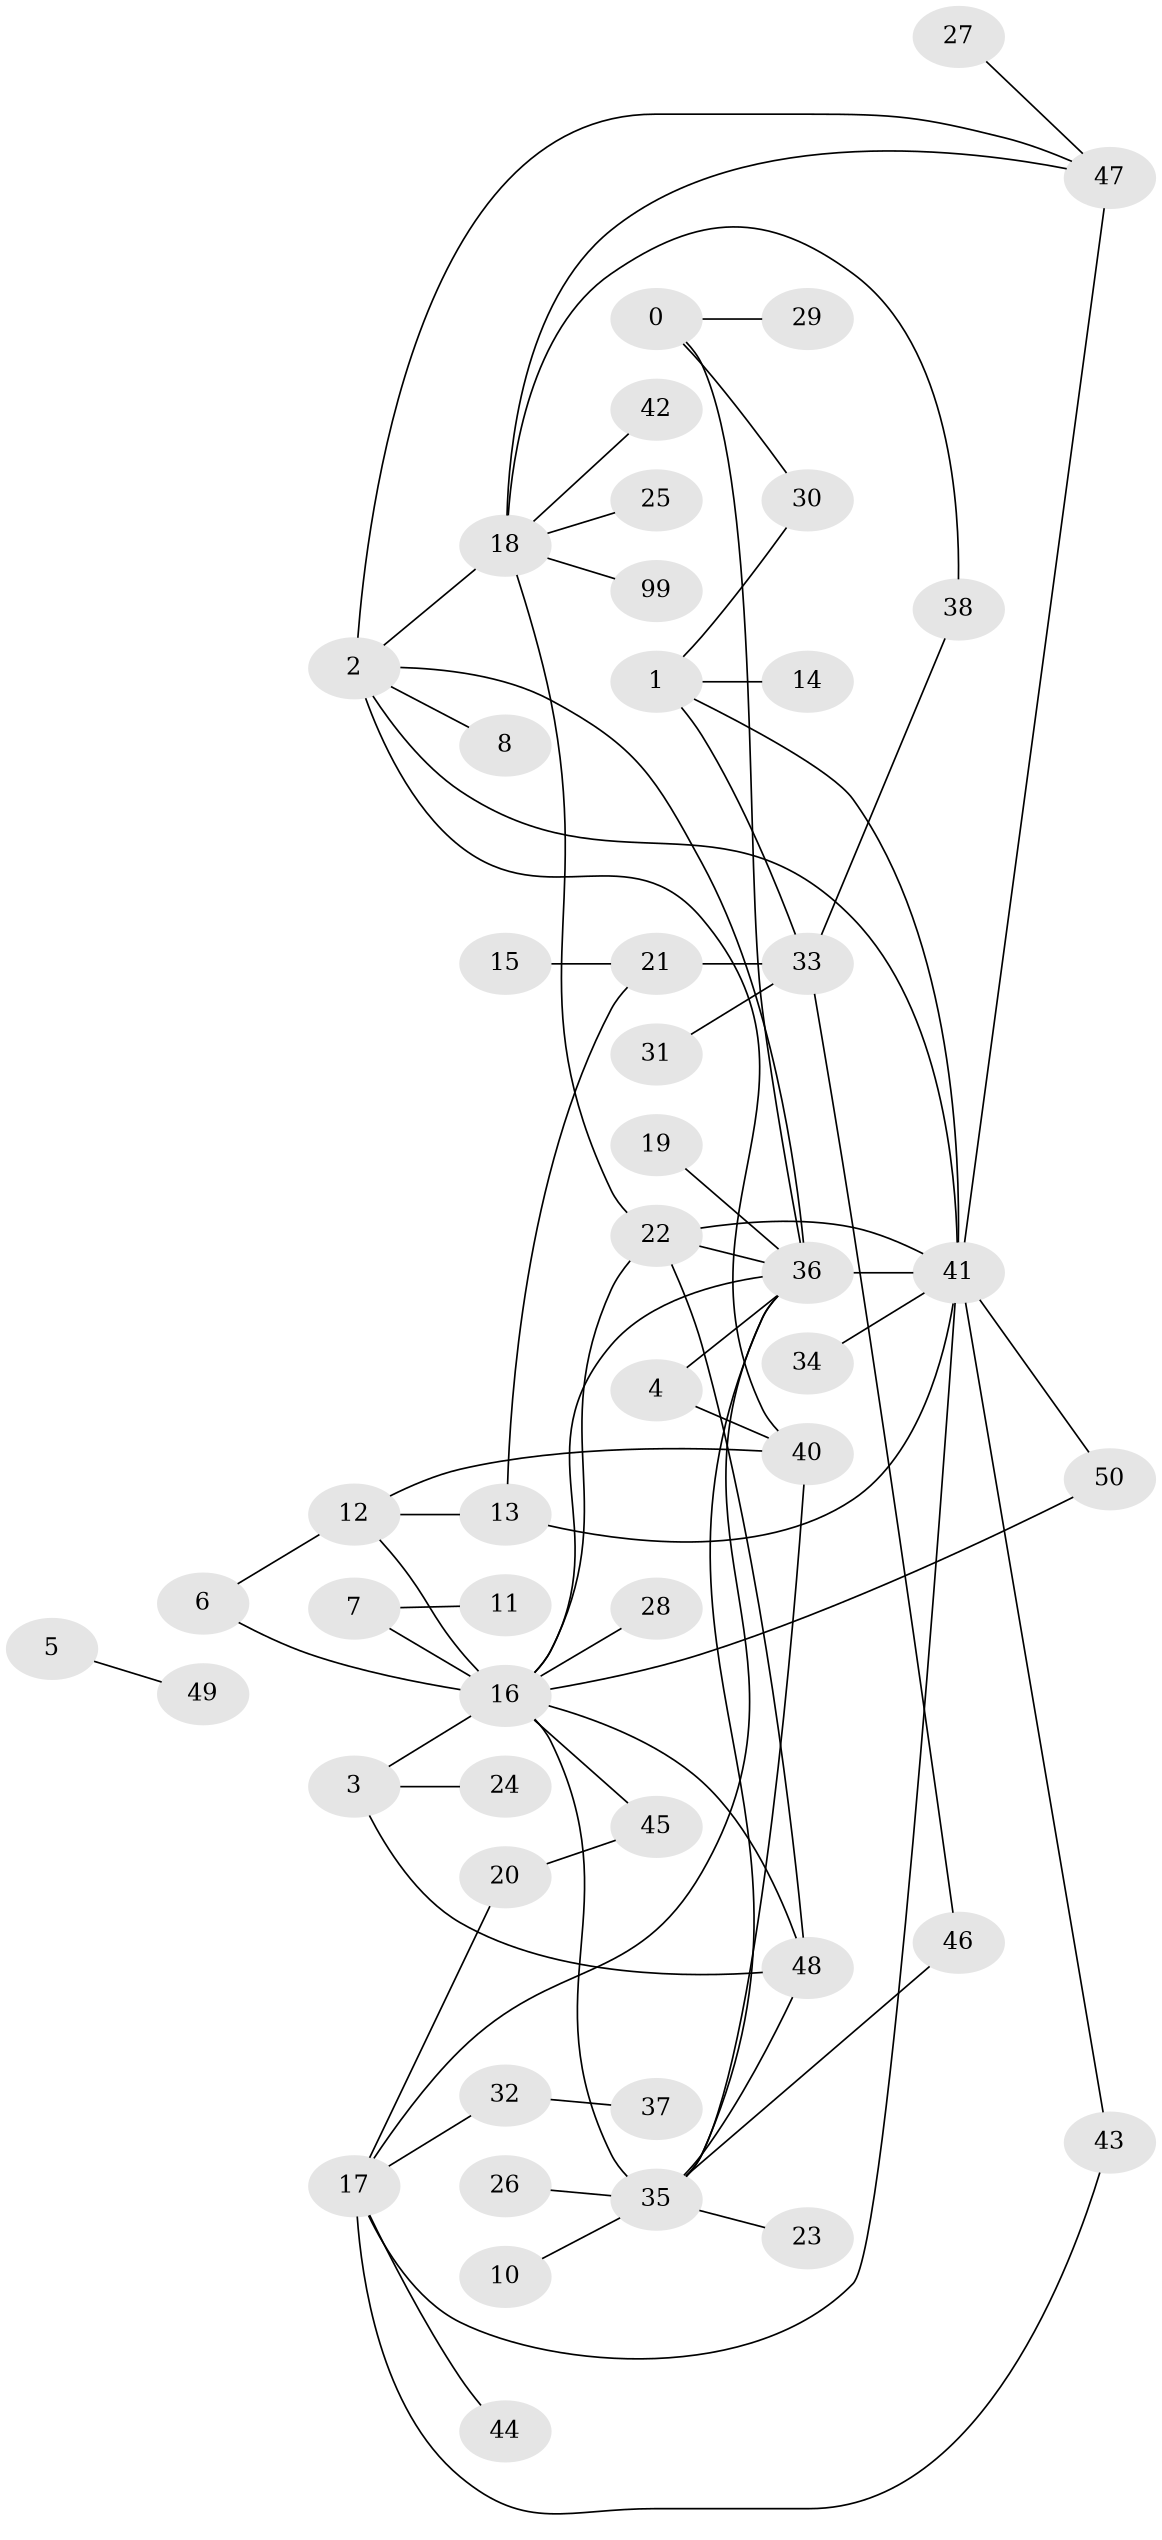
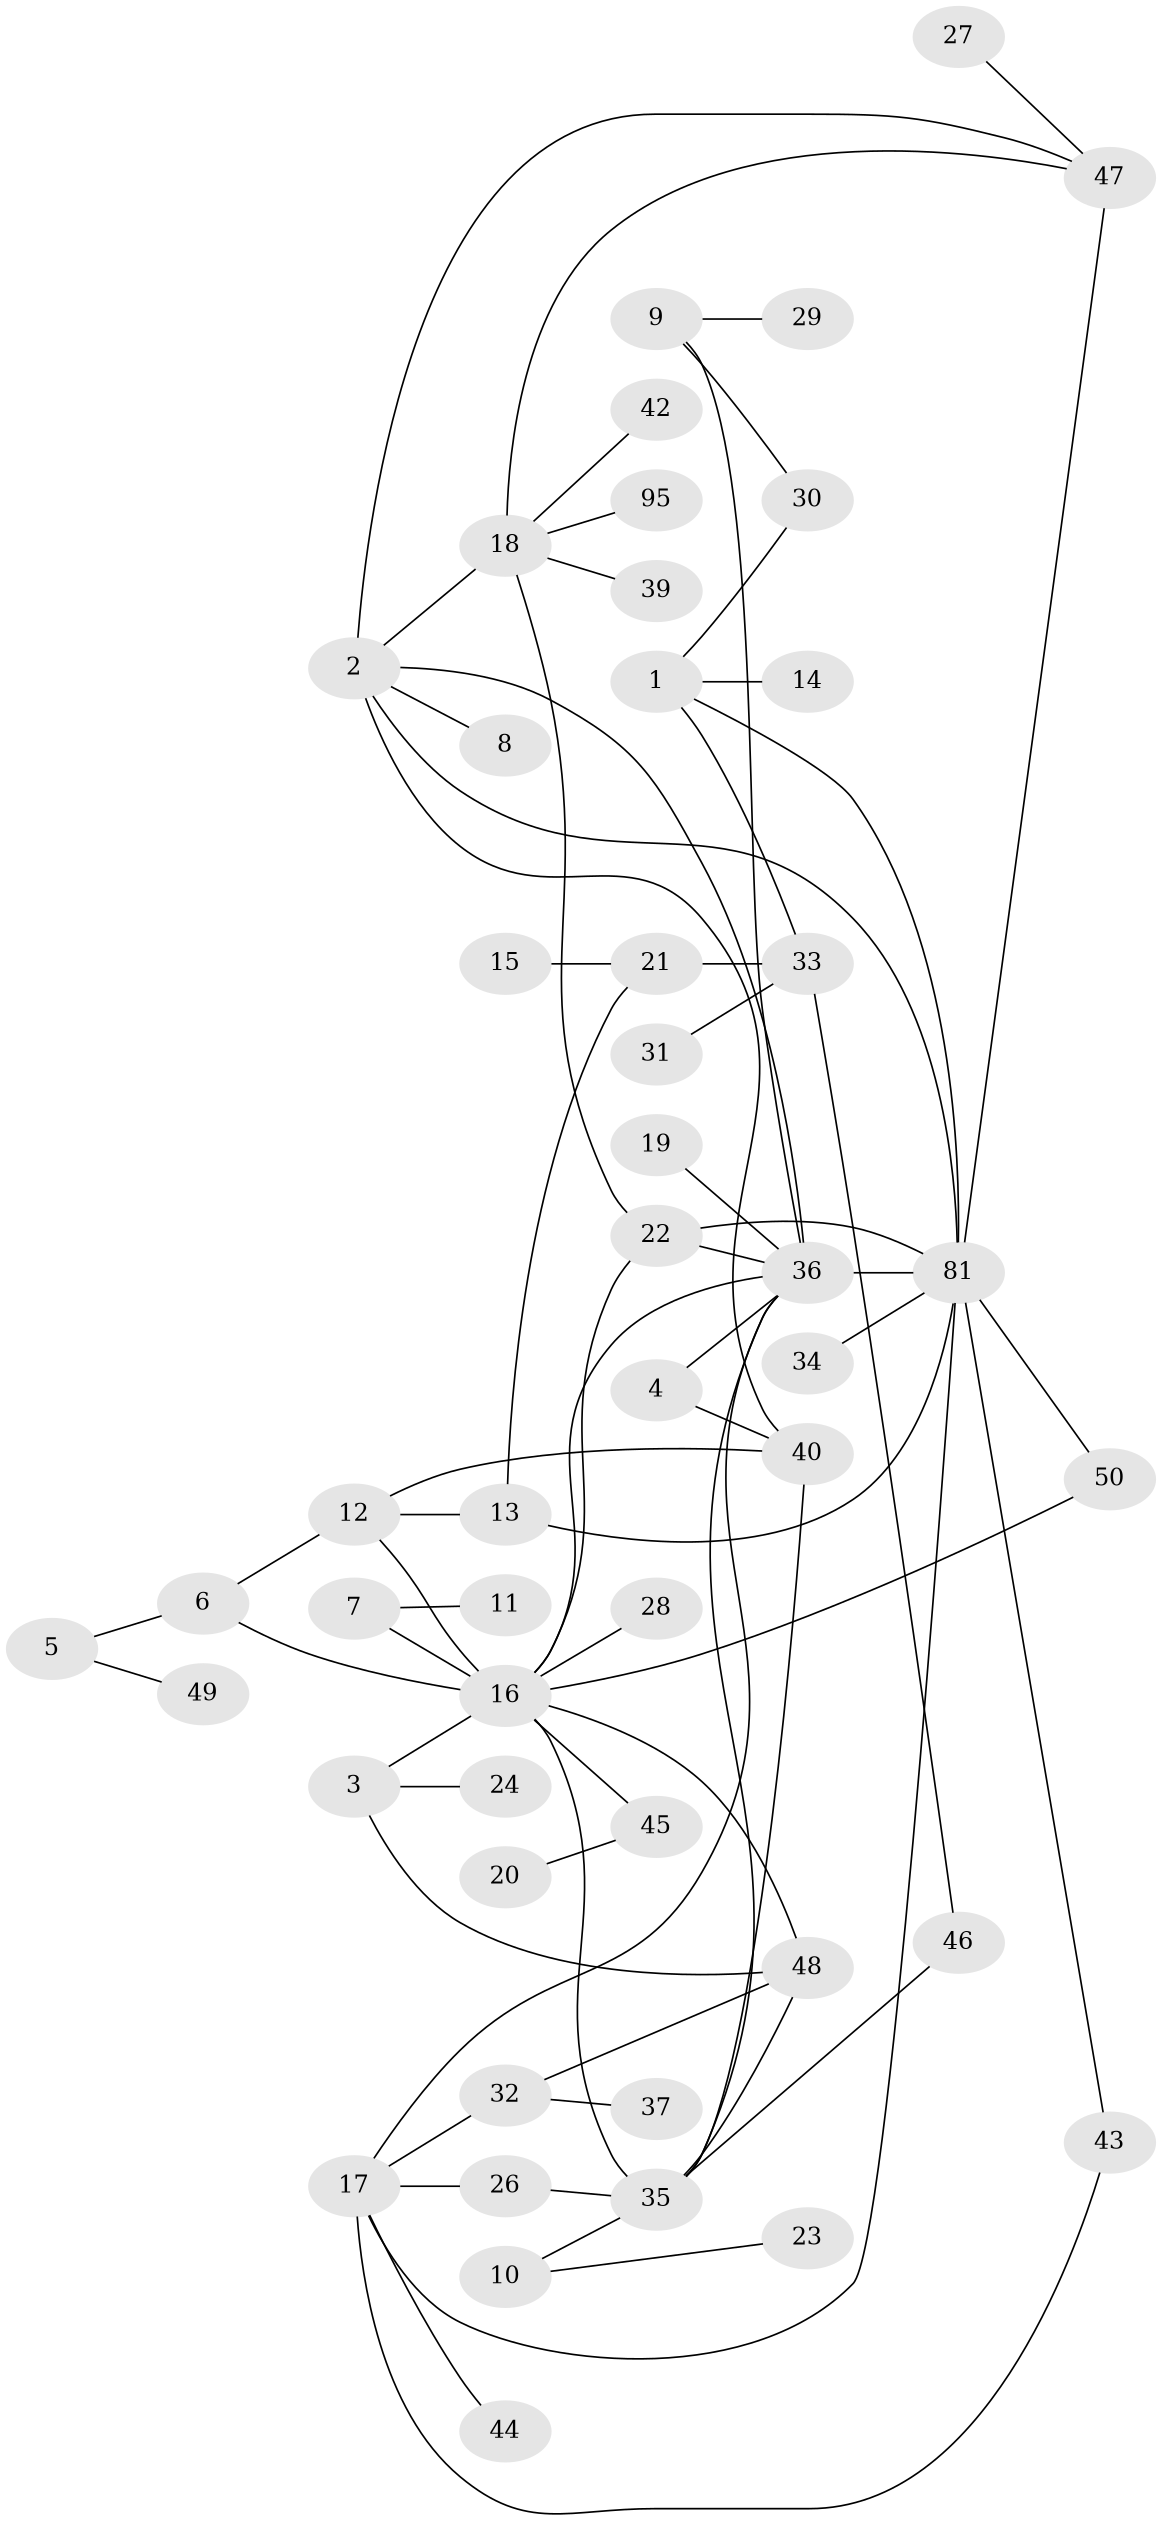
node "0": label "0" -> "9"
node "25": label "25" -> "95"
node "99": label "99" -> "39"
node "38": removed
node "41": label "41" -> "81"
edge "22" -- "48": now "32" -- "48"
edge "6" -- "5": added
edge "20" -- "17": now "26" -- "17"
edge "35" -- "23": now "10" -- "23"
